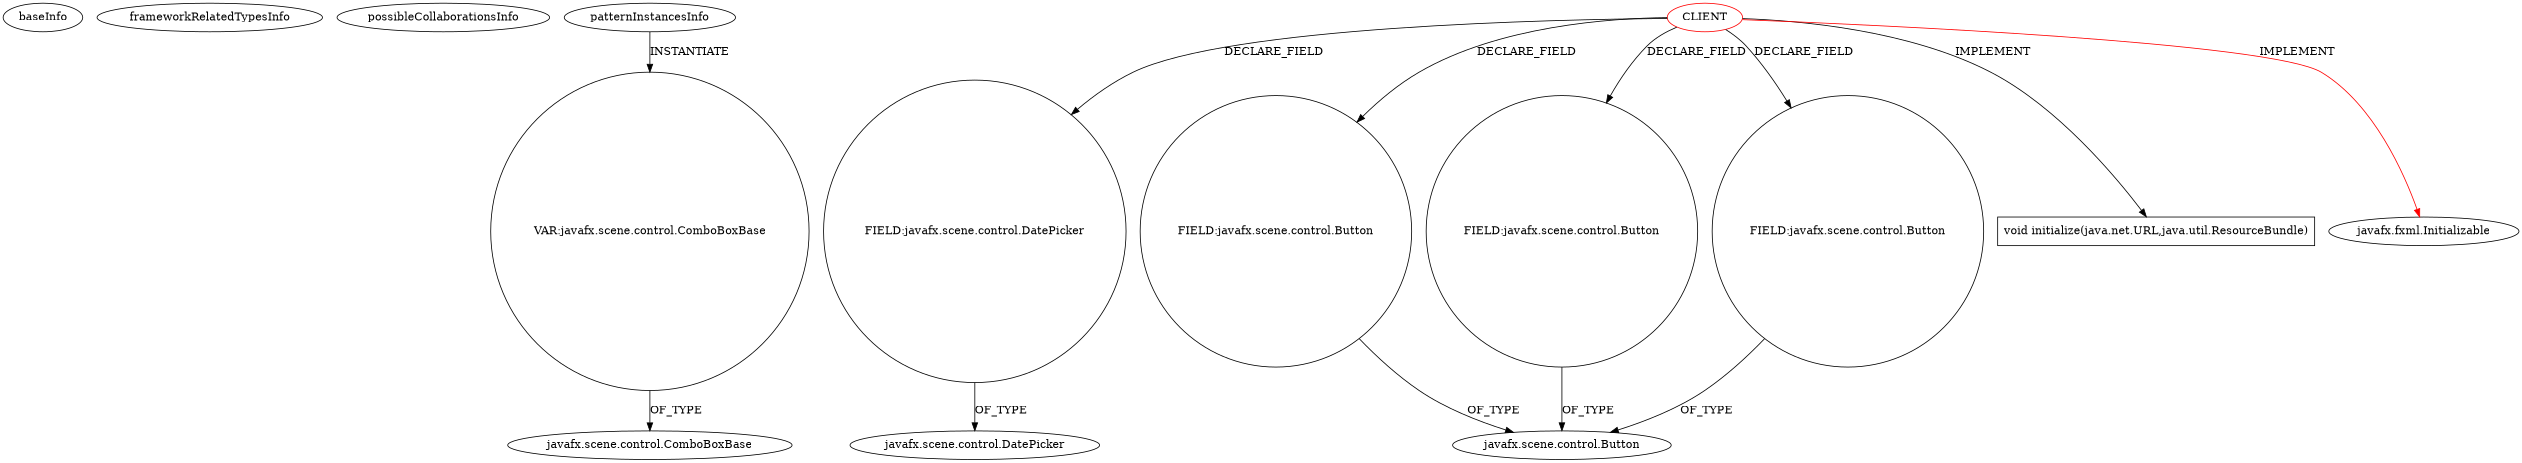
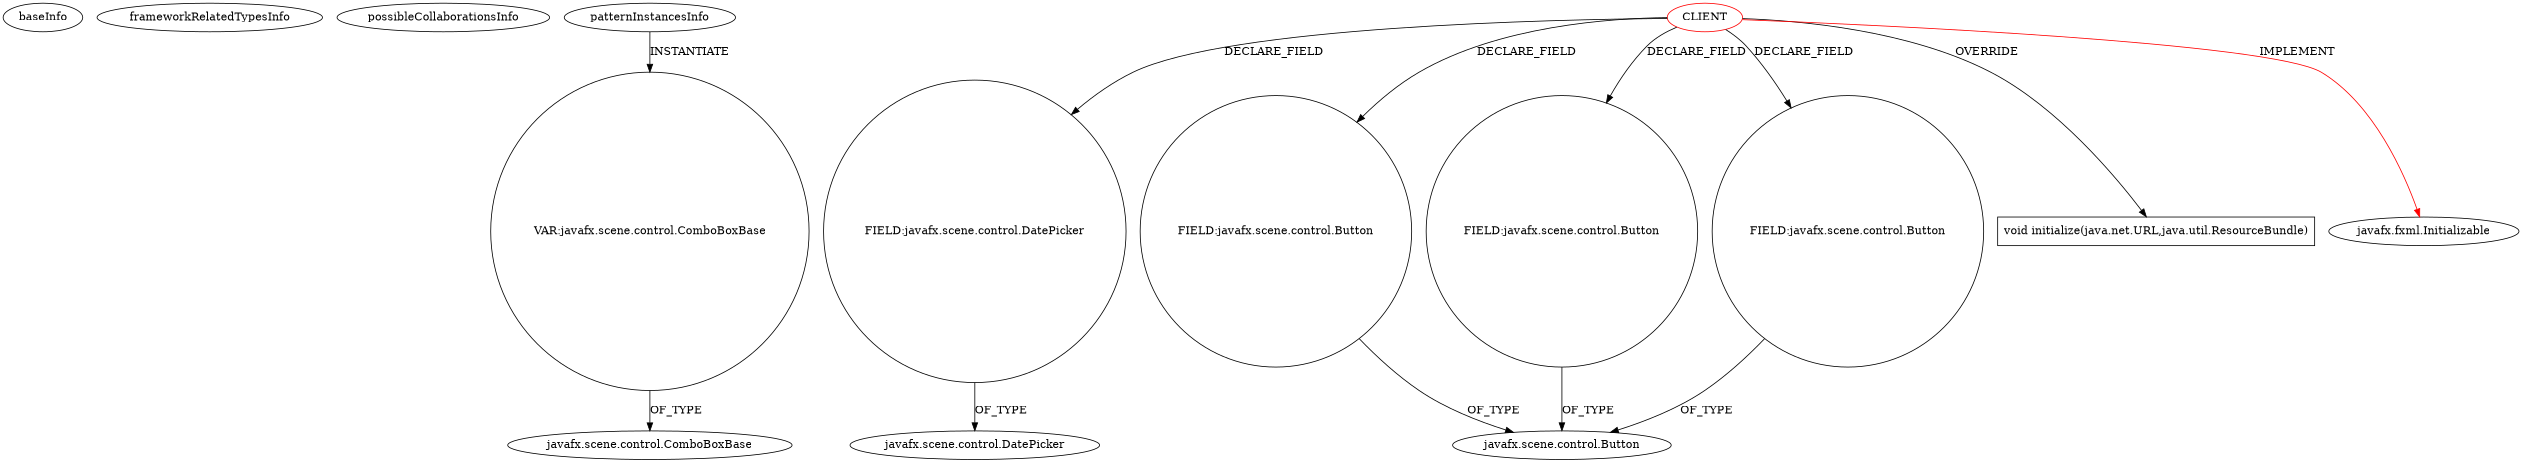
edge "CLIENT" -> "void initialize(java.net.URL,java.util.ResourceBundle)": label "IMPLEMENT" -> "OVERRIDE"
